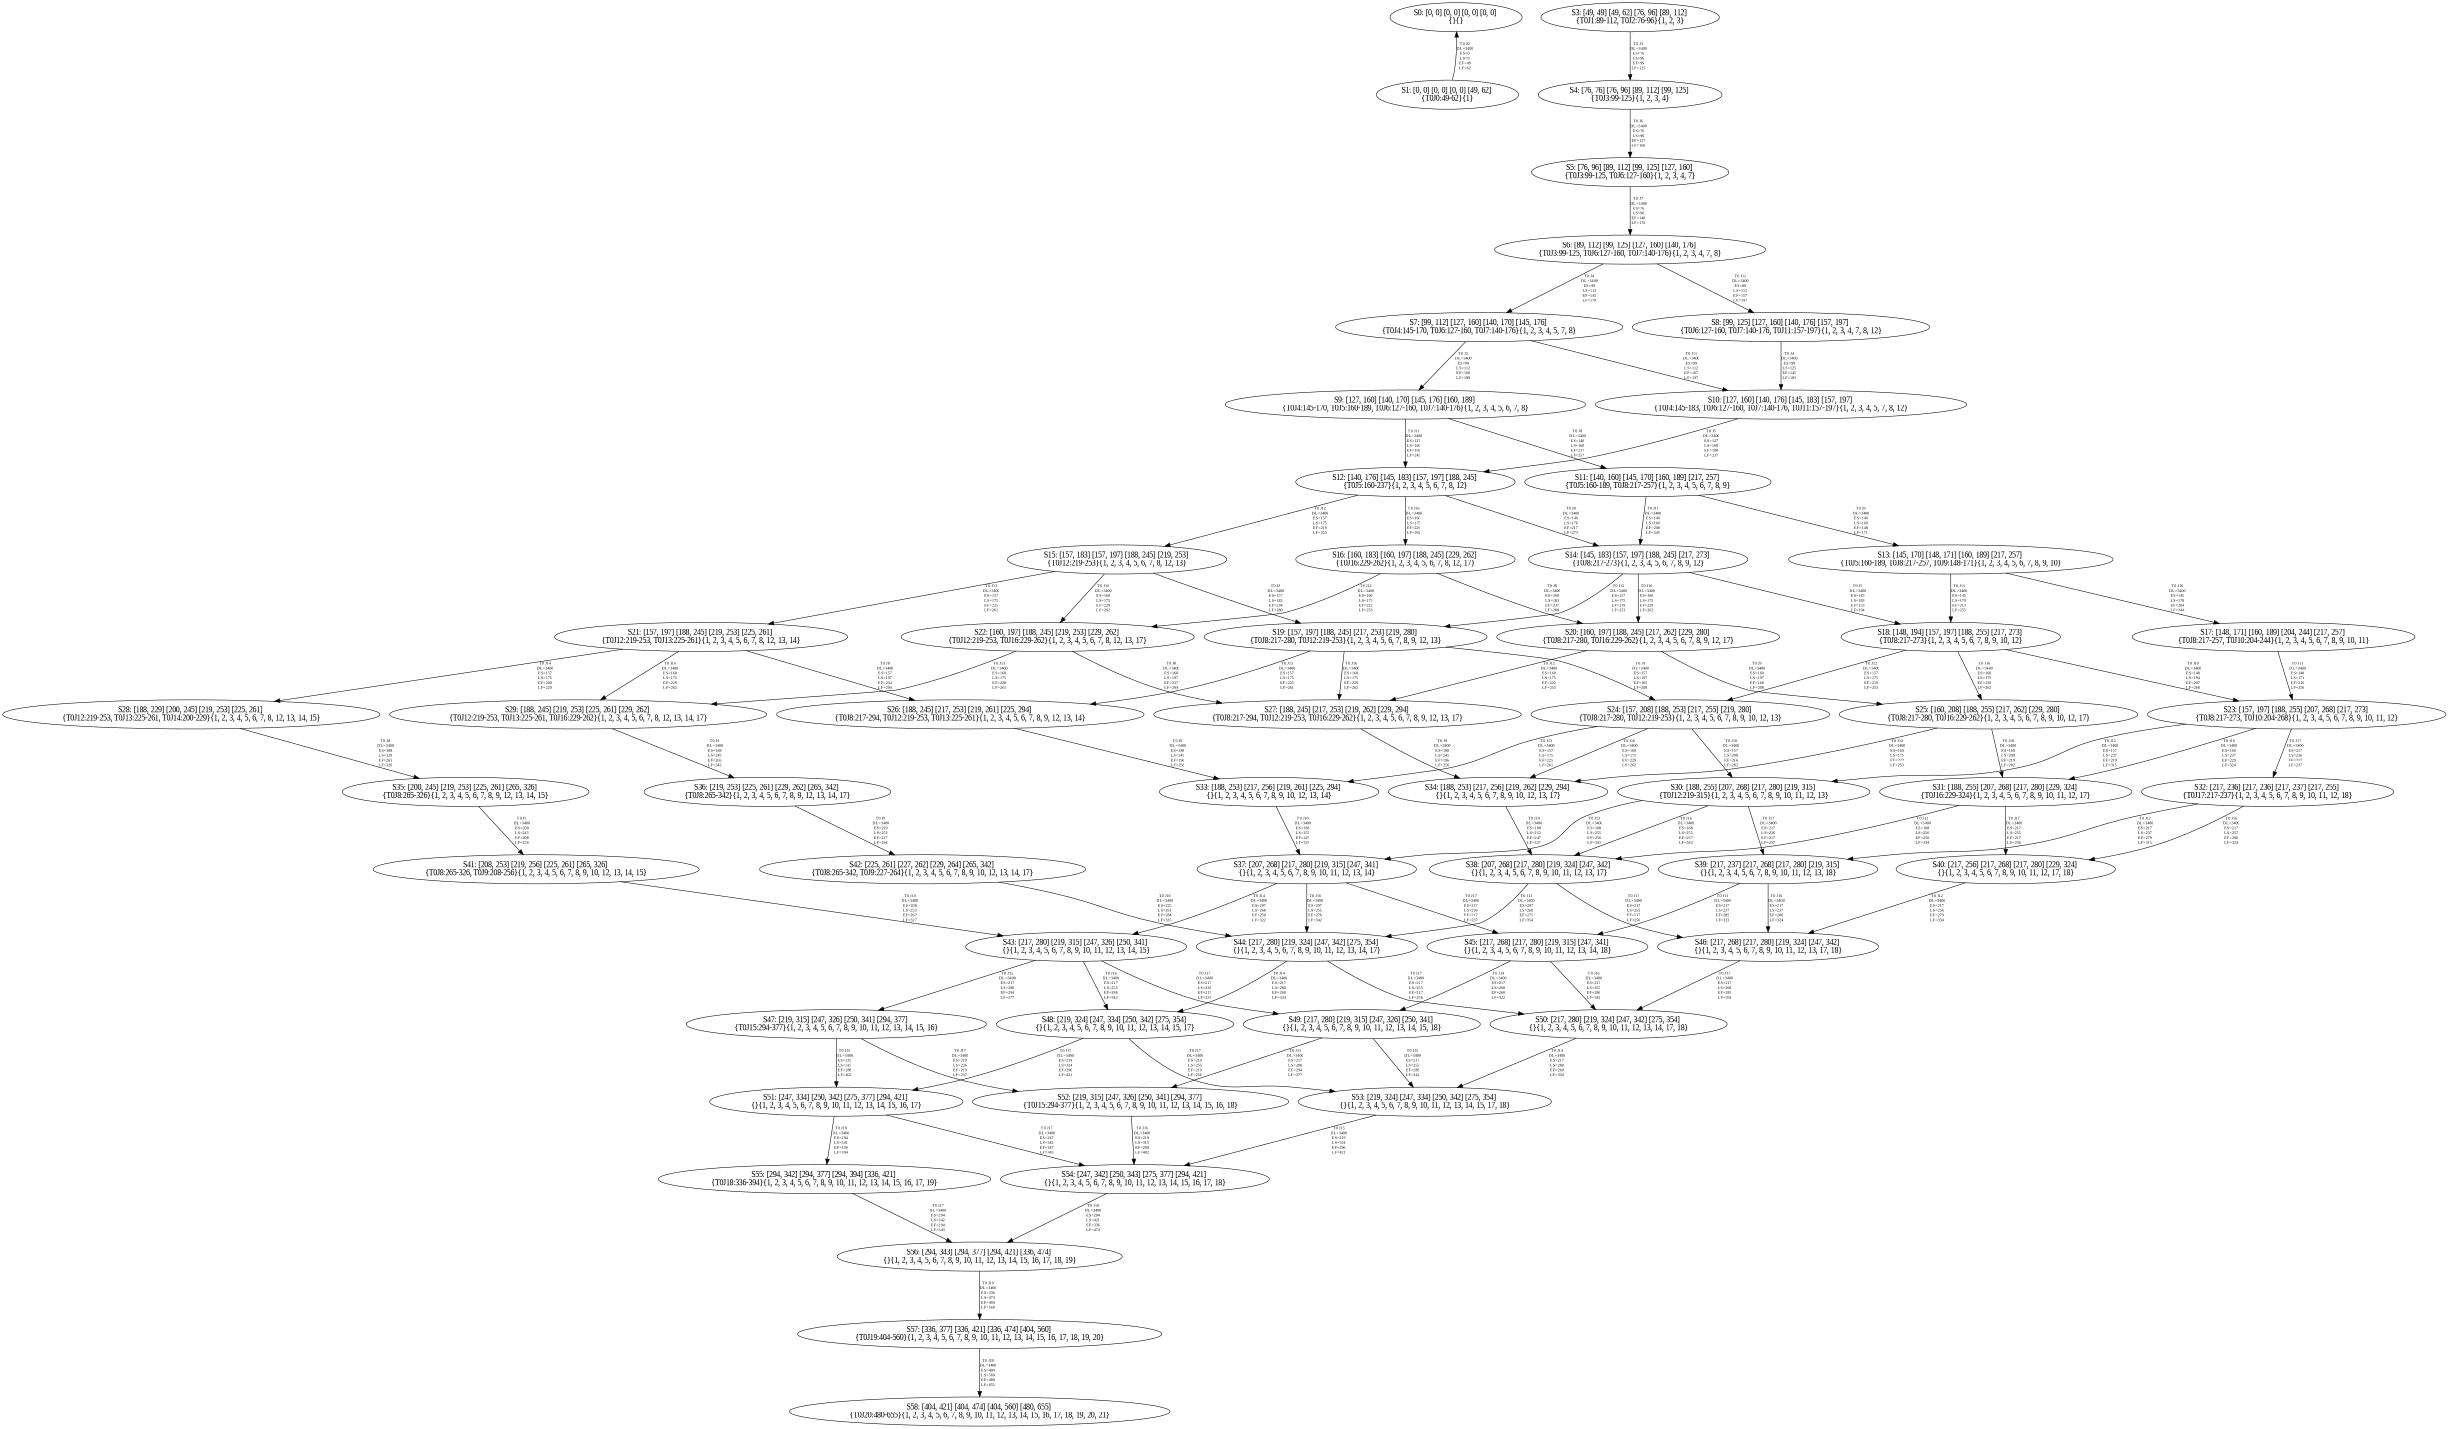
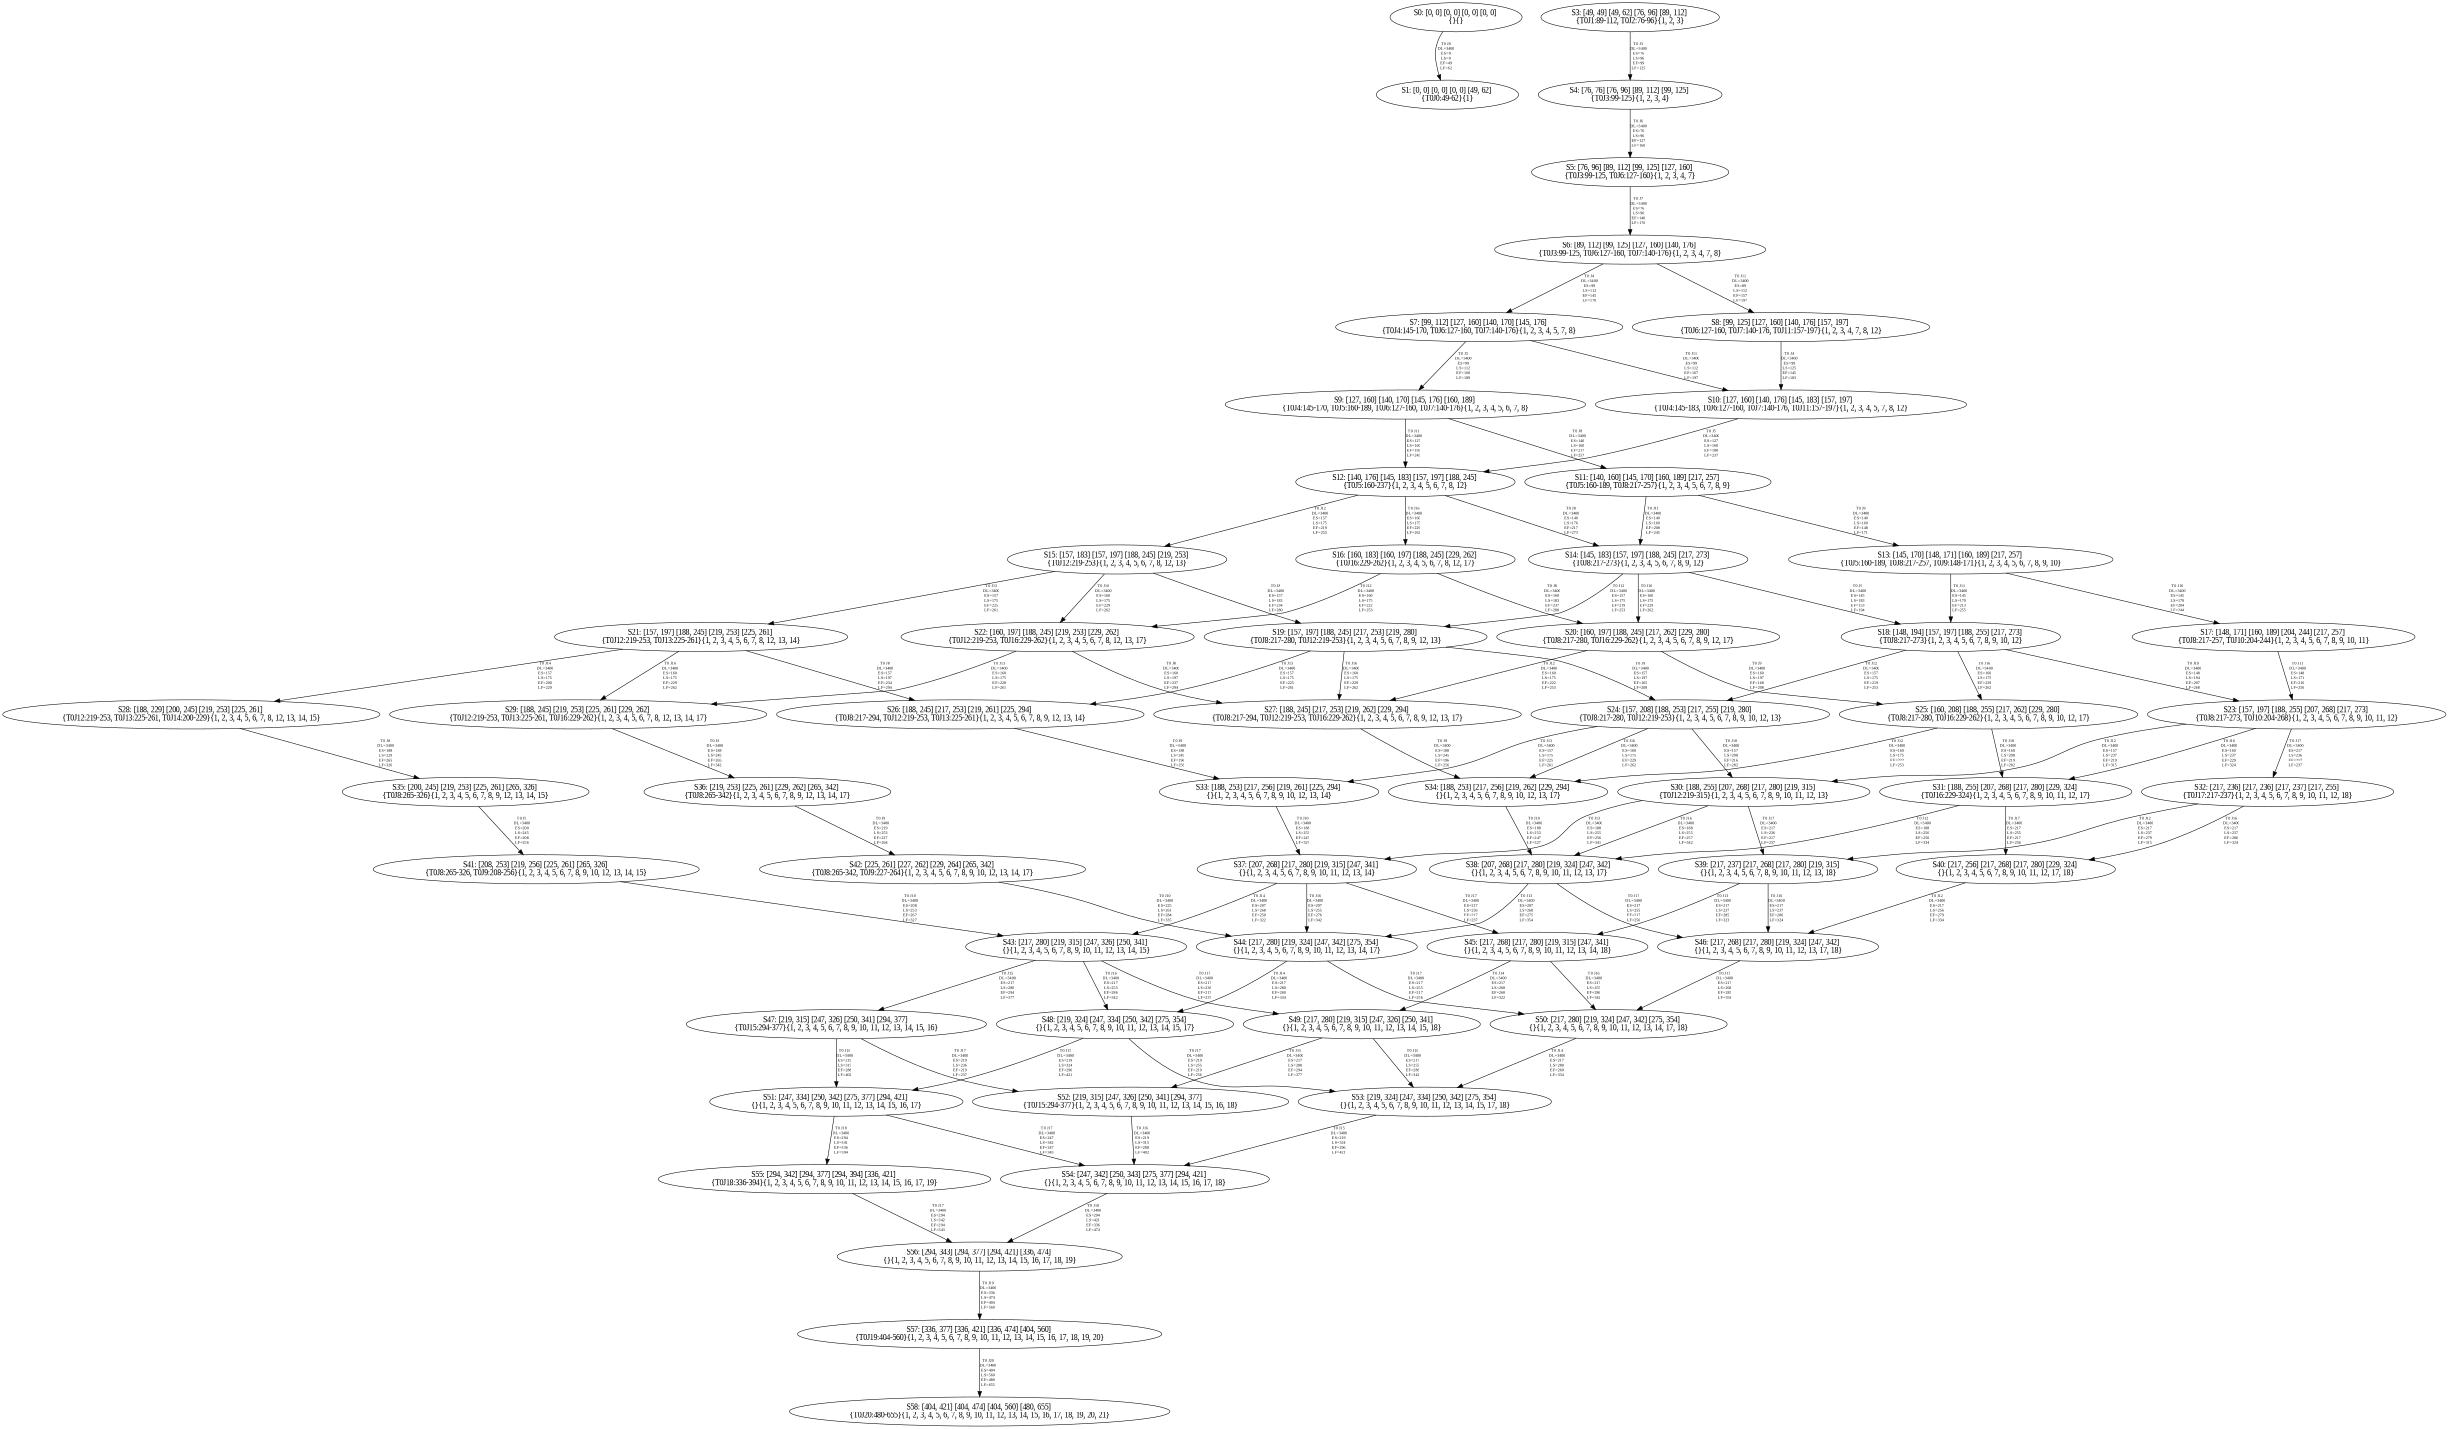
edge "S1: [0, 0] [0, 0] [0, 0] [49, 62] {T0J0:49-62}{1}" -> "S0: [0, 0] [0, 0] [0, 0] [0, 0] {}{}": reversed
